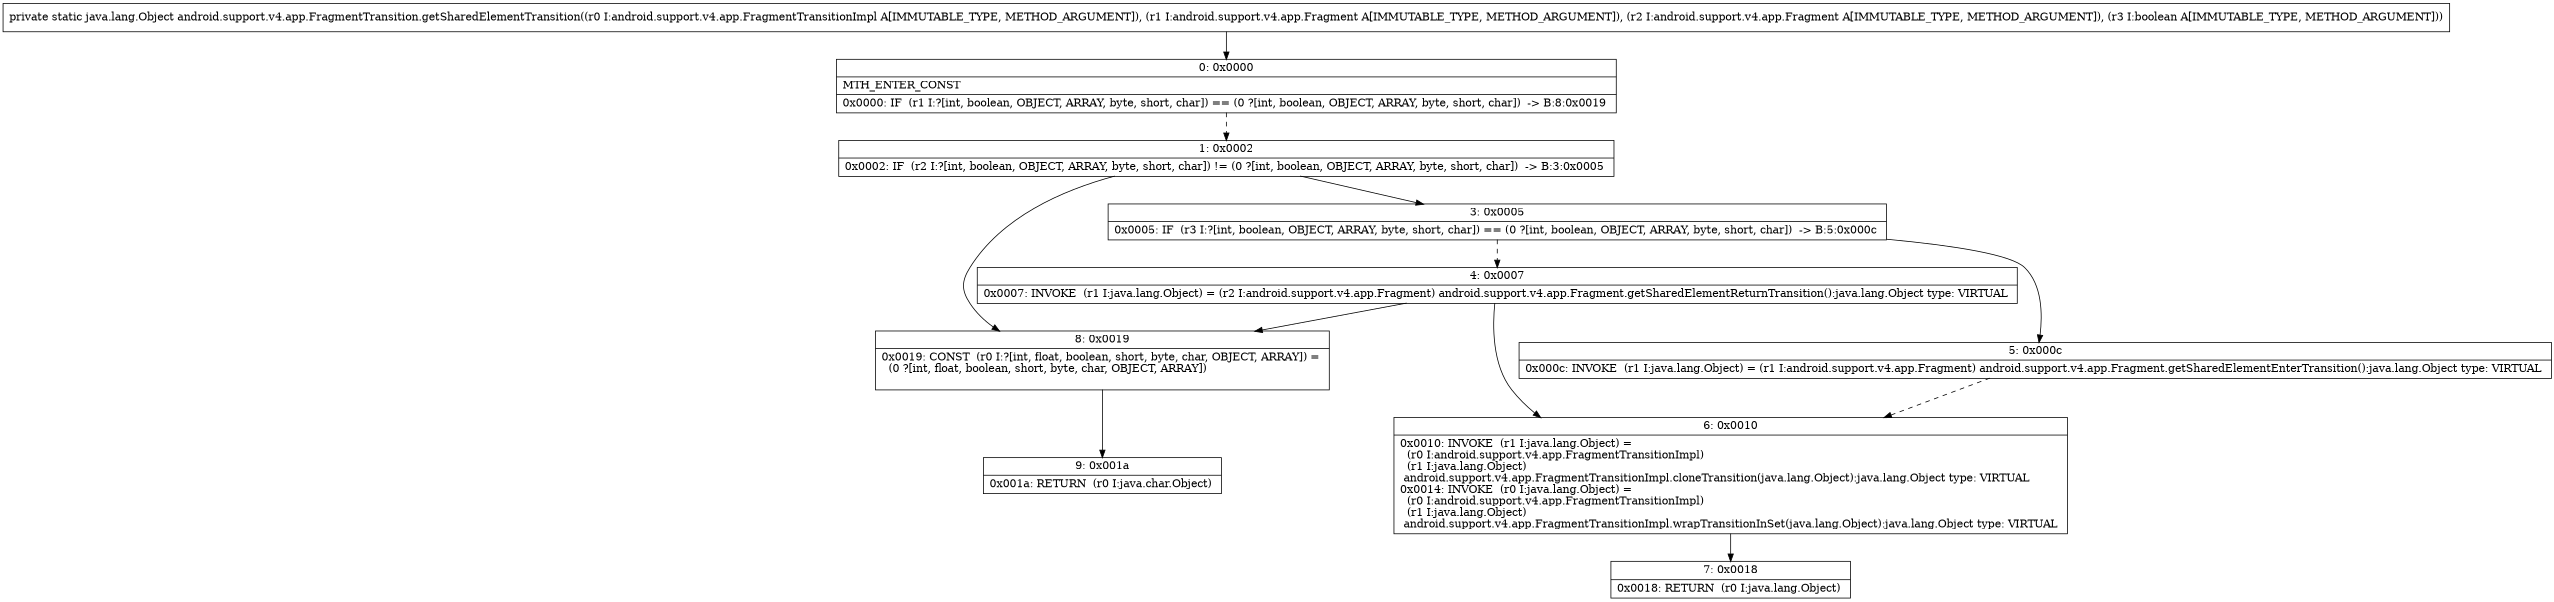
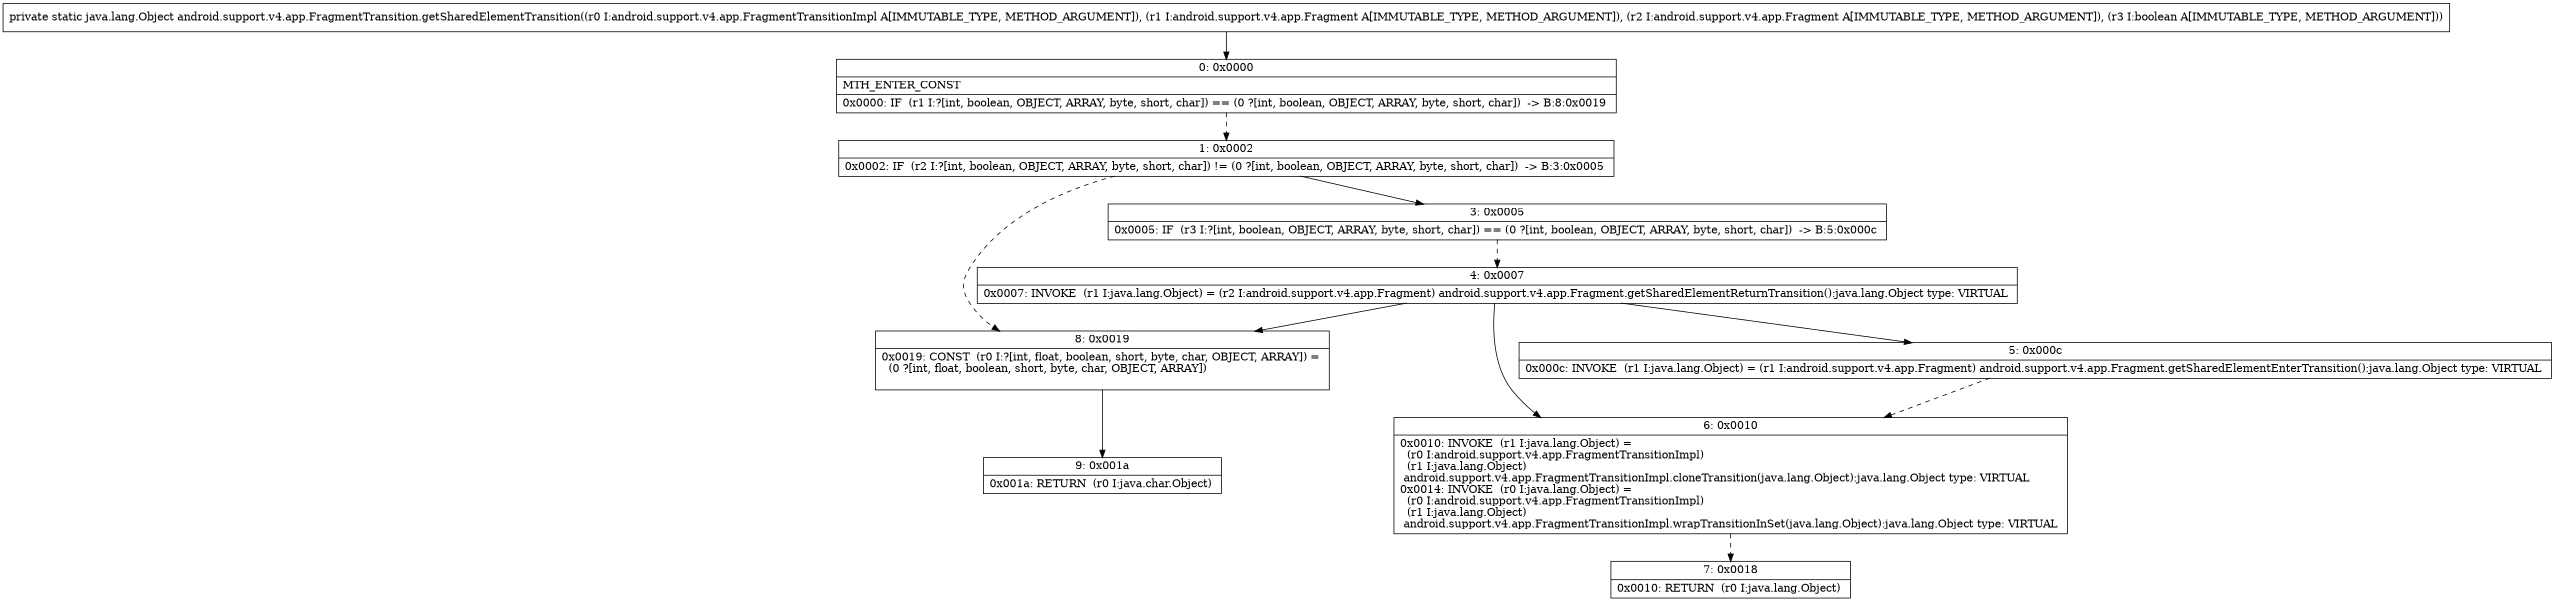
edge "1: 0x0002" -> "8: 0x0019": style solid -> dashed
edge "3: 0x0005" -> "5: 0x000c": now "4: 0x0007" -> "5: 0x000c"
edge "6: 0x0010" -> "7: 0x0018": style solid -> dashed
node "7: 0x0018": text "0x0018: RETURN  (r0 I:java.lang.Object)" -> "0x0010: RETURN  (r0 I:java.lang.Object)"
